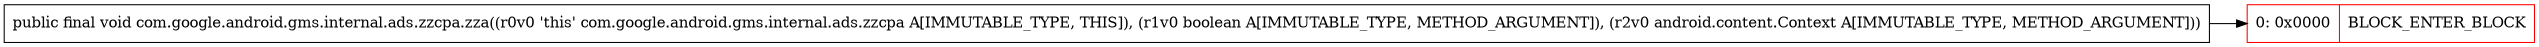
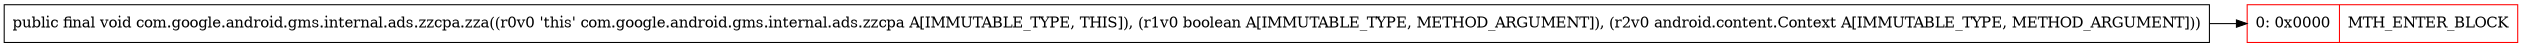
node "0: 0x0000": text "BLOCK_ENTER_BLOCK" -> "MTH_ENTER_BLOCK"
